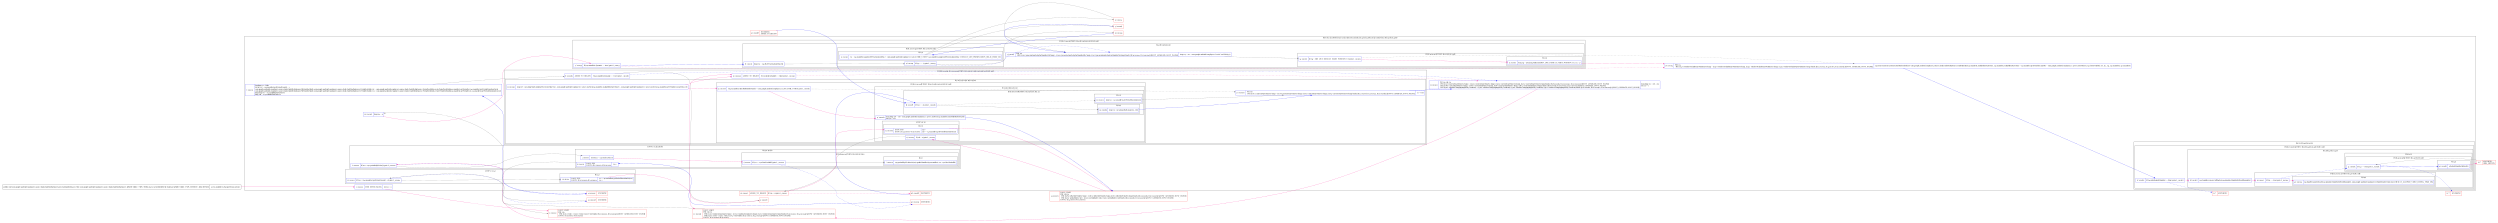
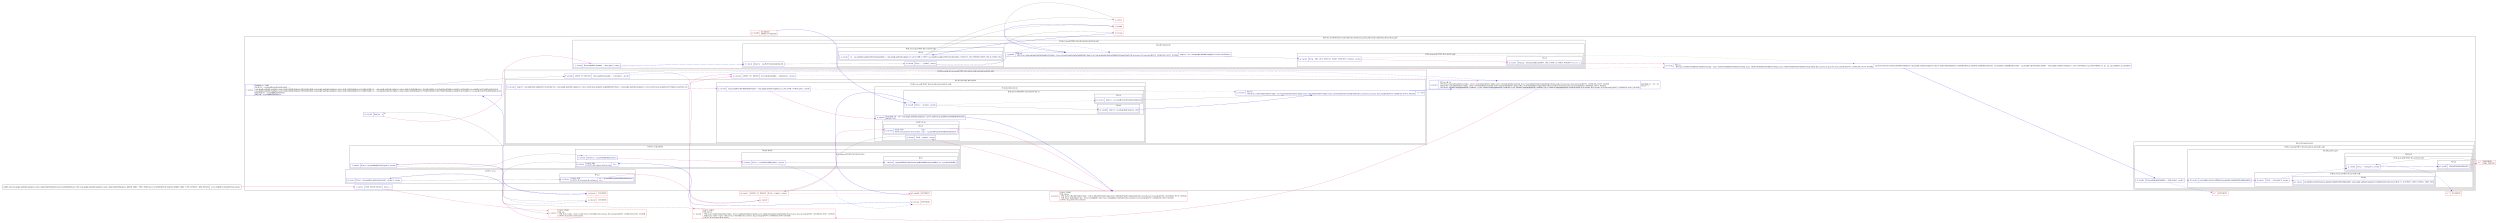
node "3: 0x000e": text "int int r21 = r40.int.keyAt(r20)" -> "int int r21 = r40.periodsById.keyAt(r20)"
